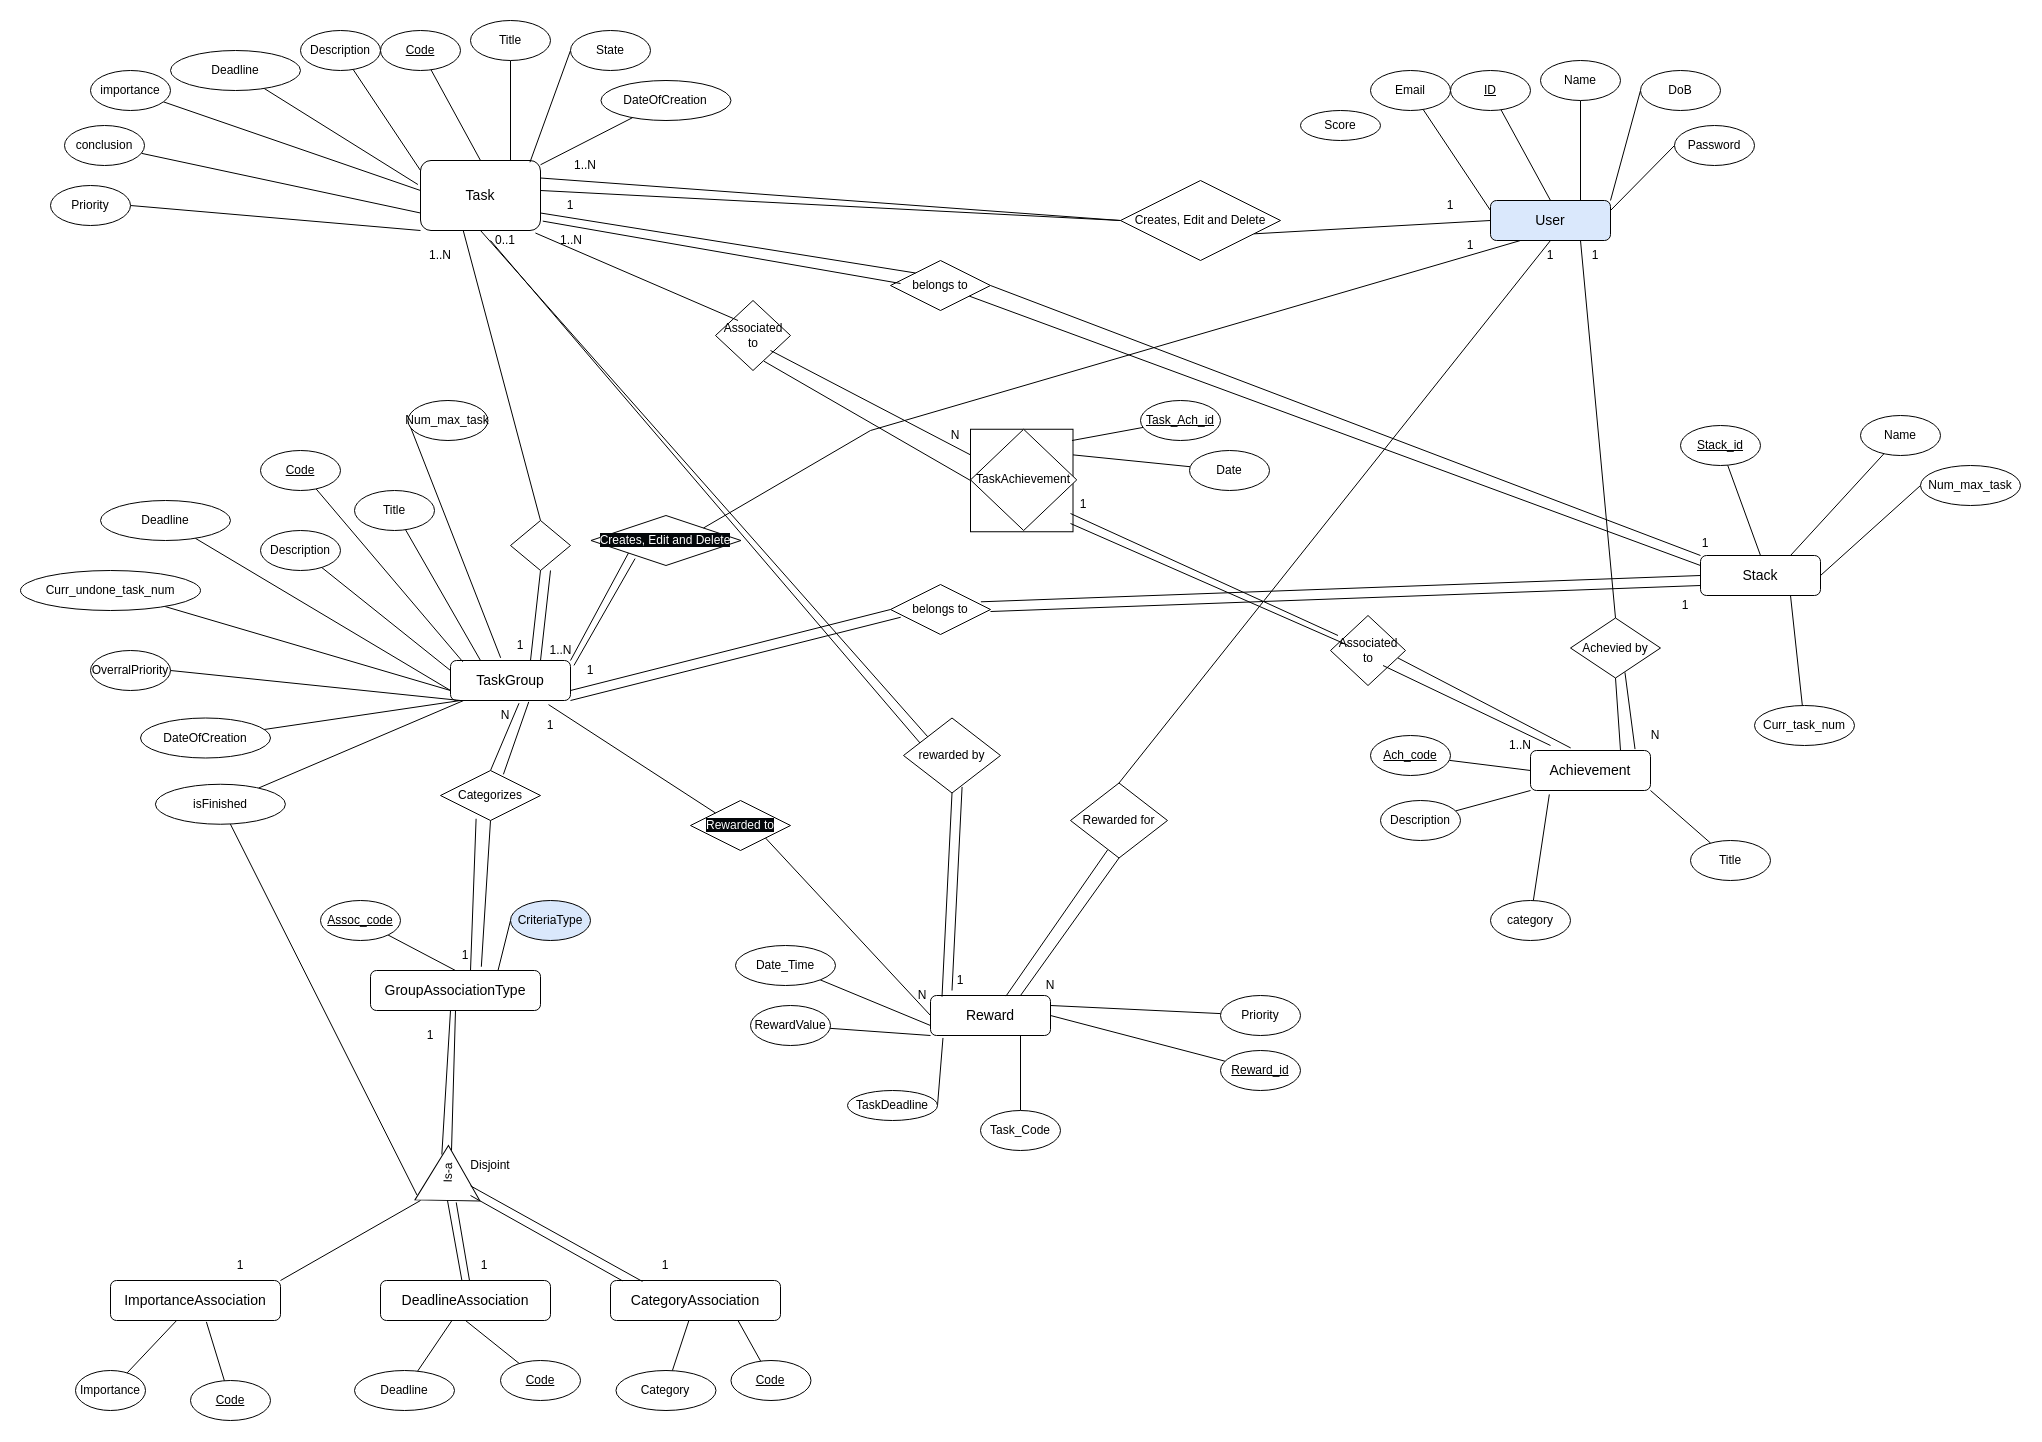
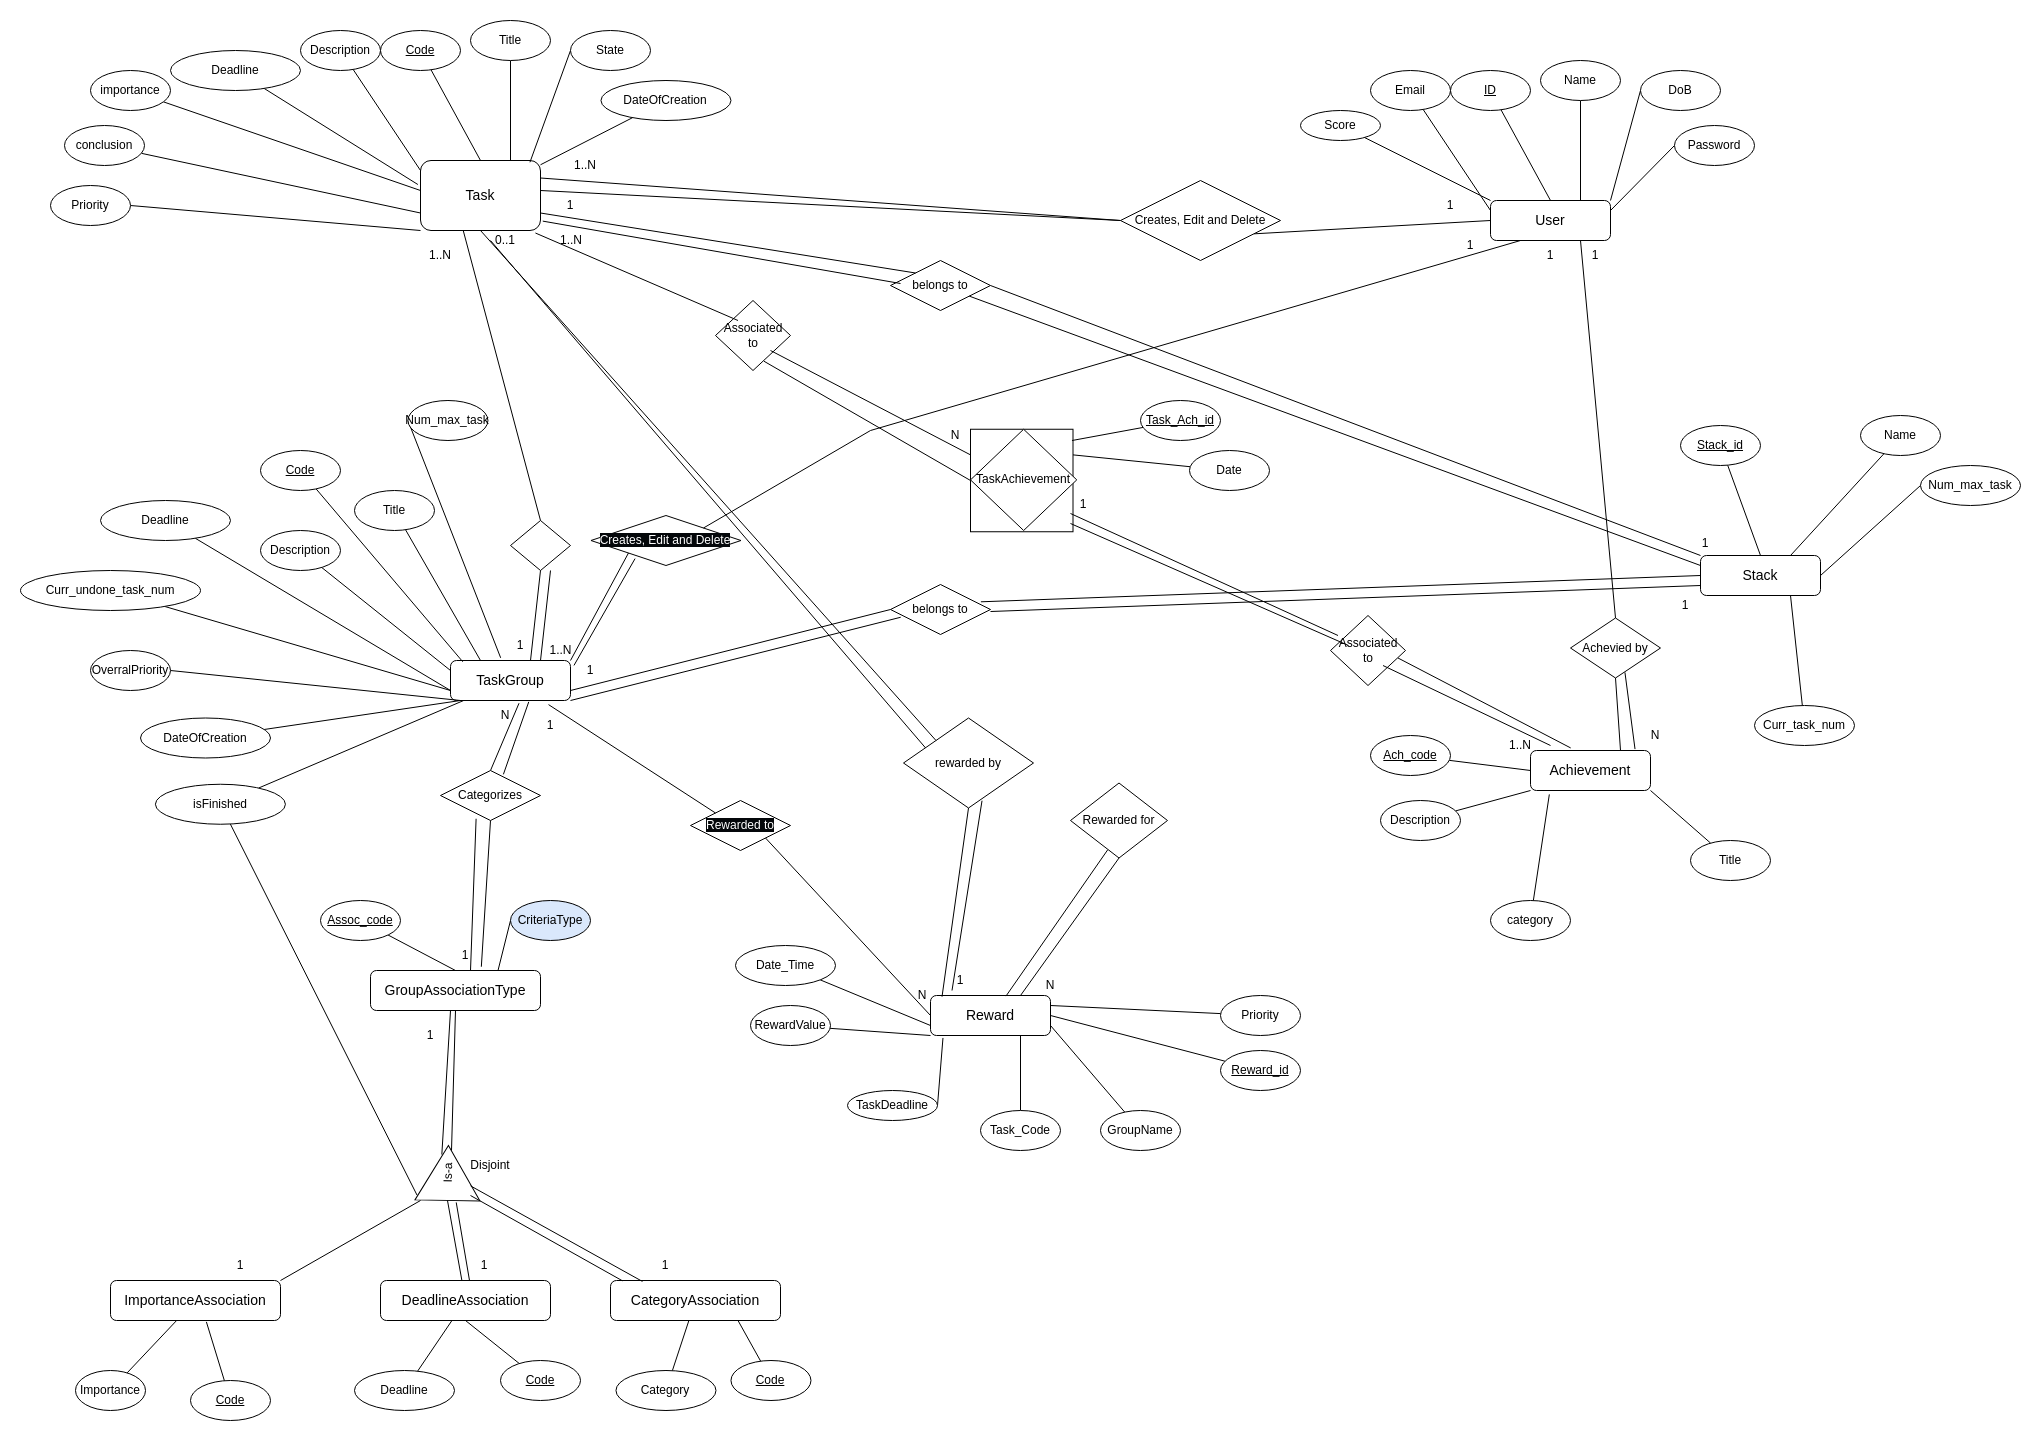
edge "Score" -- "User": added
node "User": fillcolor #dae8fc -> #ffffff
edge "User" -- "Rewarded for": removed
node "rewarded by": size 97x75 -> 130x90
edge "Reward" -- "GroupName": added
node "GroupName": added
